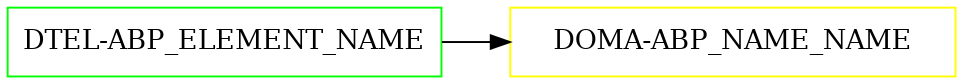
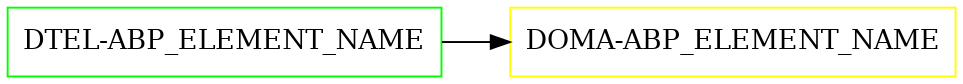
node "DOMA-ABP_NAME_NAME": label "DOMA-ABP_NAME_NAME" -> "DOMA-ABP_ELEMENT_NAME"
